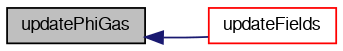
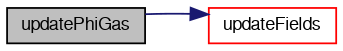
edge "updateFields" -> "updatePhiGas": reversed
